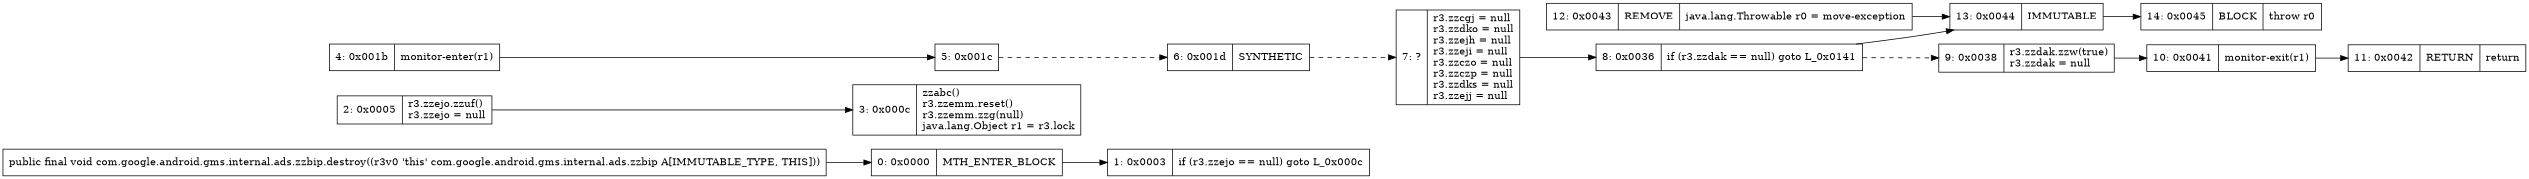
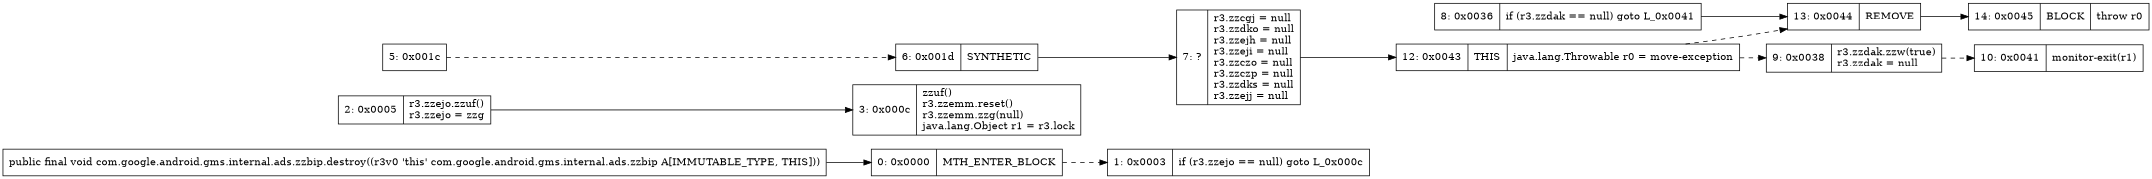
node "12: 0x0043": text "REMOVE" -> "THIS"
node "13: 0x0044": text "IMMUTABLE" -> "REMOVE"
edge "12: 0x0043" -> "13: 0x0044": style solid -> dashed
node "4: 0x001b": removed
edge "6: 0x001d" -> "7: ?": style dashed -> solid
edge "7: ?" -> "8: 0x0036": now "7: ?" -> "12: 0x0043"
node "8: 0x0036": text "if (r3.zzdak == null) goto L_0x0141" -> "if (r3.zzdak == null) goto L_0x0041"
edge "8: 0x0036" -> "9: 0x0038": now "12: 0x0043" -> "9: 0x0038"
edge "9: 0x0038" -> "10: 0x0041": style solid -> dashed
node "11: 0x0042": removed
node "3: 0x000c": text "zzabc()" -> "zzuf()"
node "2: 0x0005": text "r3.zzejo = null" -> "r3.zzejo = zzg"
edge "0: 0x0000" -> "1: 0x0003": style solid -> dashed
